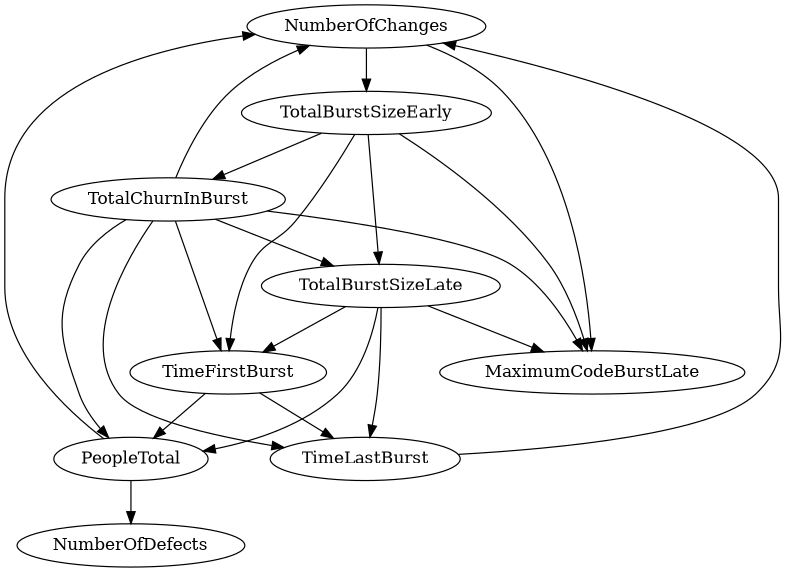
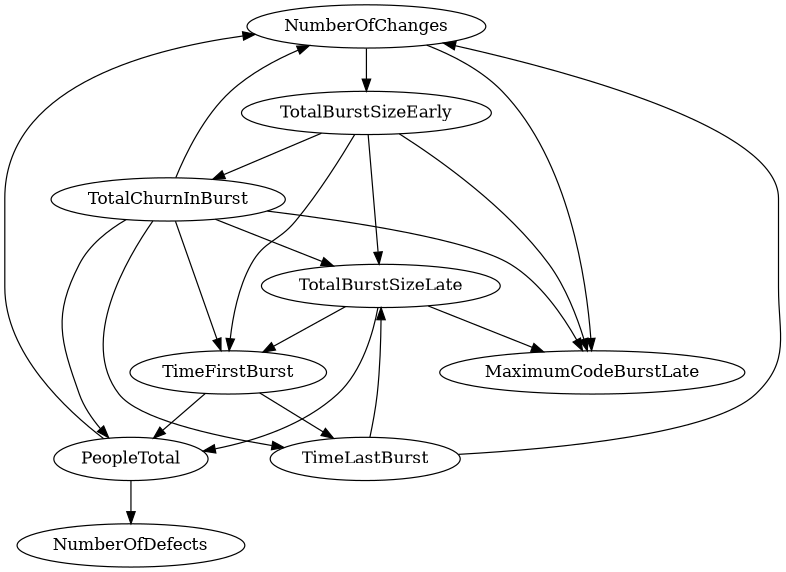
edge "TotalBurstSizeLate" -> "TimeLastBurst": reversed
